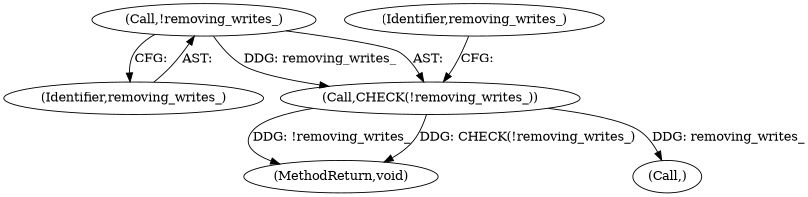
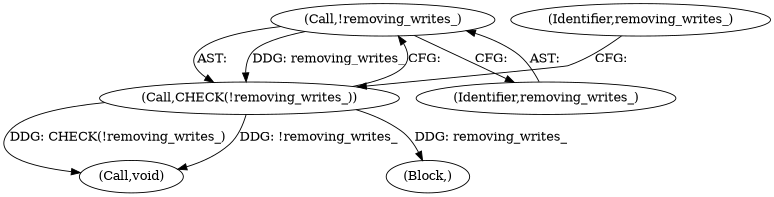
edge "(Call,CHECK(!removing_writes_))" -> "(Call,!removing_writes_)": added, label "CFG:"
node "(MethodReturn,void)": label "(MethodReturn,void)" -> "(Call,void)"
node "(Call,)": label "(Call,)" -> "(Block,)"
